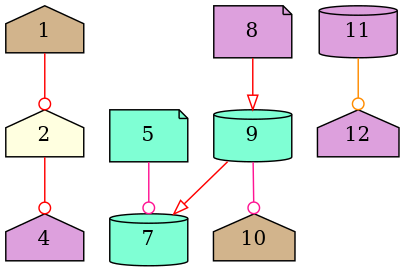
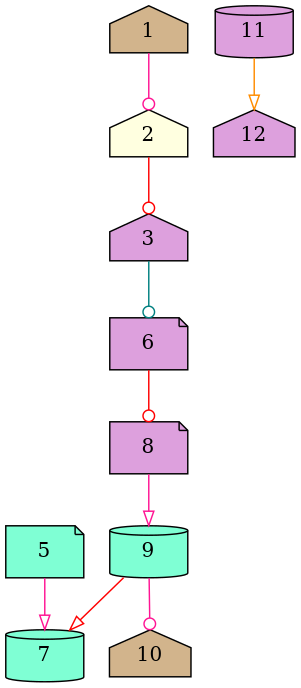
edge "1" -> "2": color red -> deeppink
edge "8" -> "9": color red -> deeppink
edge "11" -> "12": arrowhead odot -> onormal
edge "5" -> "7": arrowhead odot -> onormal
node "4": label "4" -> "3"
node "6": added
